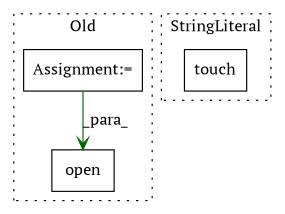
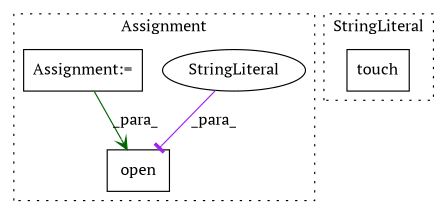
cluster "Old": label "Old" -> "Assignment"
node "StringLiteral": added
